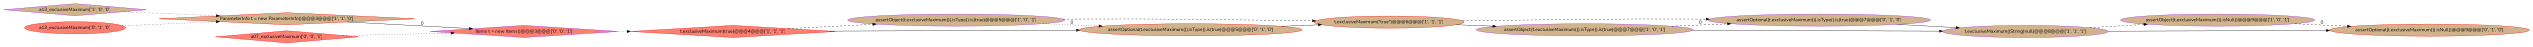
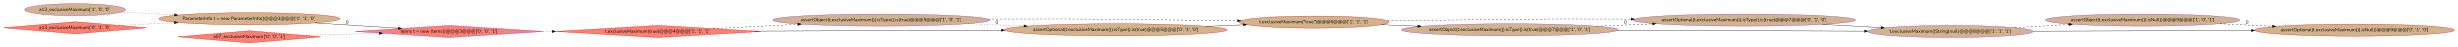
node "a13_exclusiveMaximum['1', '0', '0']": shape diamond -> ellipse
node "ParameterInfo t = new ParameterInfo()@@@3@@@['1', '1', '0']": shape diamond -> ellipse
node "a13_exclusiveMaximum['0', '1', '0']": shape ellipse -> diamond
